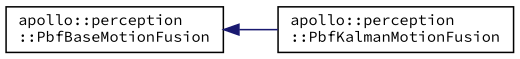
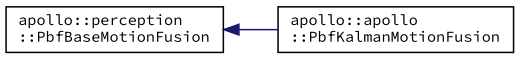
node "apollo::perception ::PbfKalmanMotionFusion": label "apollo::perception ::PbfKalmanMotionFusion" -> "apollo::apollo ::PbfKalmanMotionFusion"
